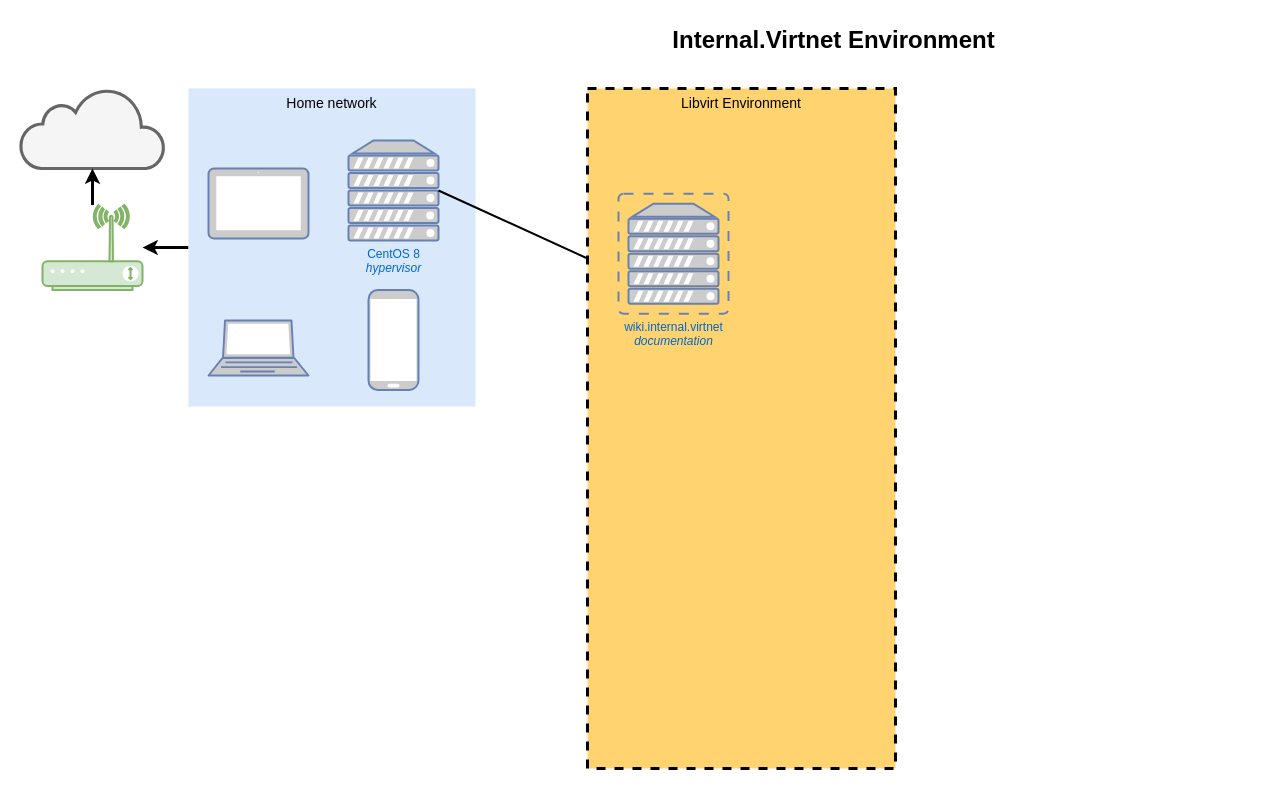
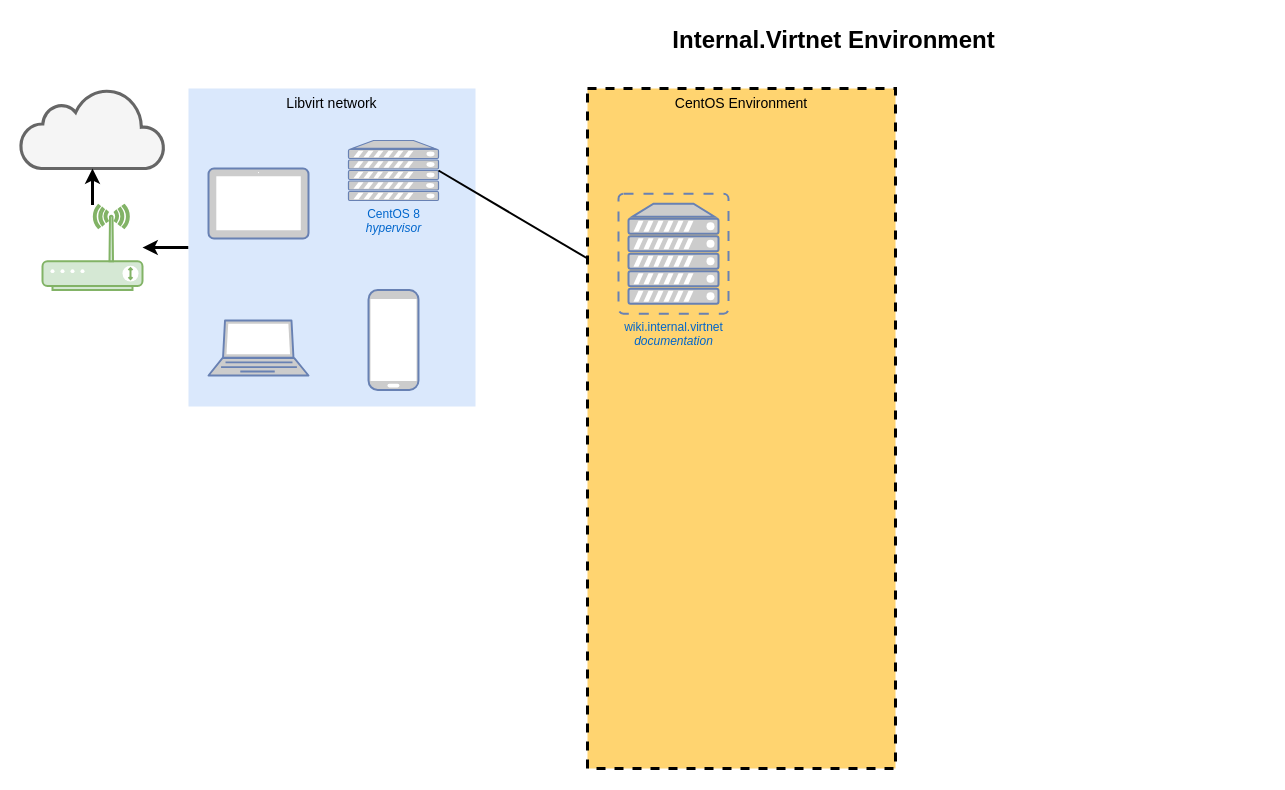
node "Home network": label "Home network" -> "Libvirt network"
node "Libvirt Environment": label "Libvirt Environment" -> "CentOS Environment"
node "CentOS 8 hypervisor": size 90x100 -> 90x60
